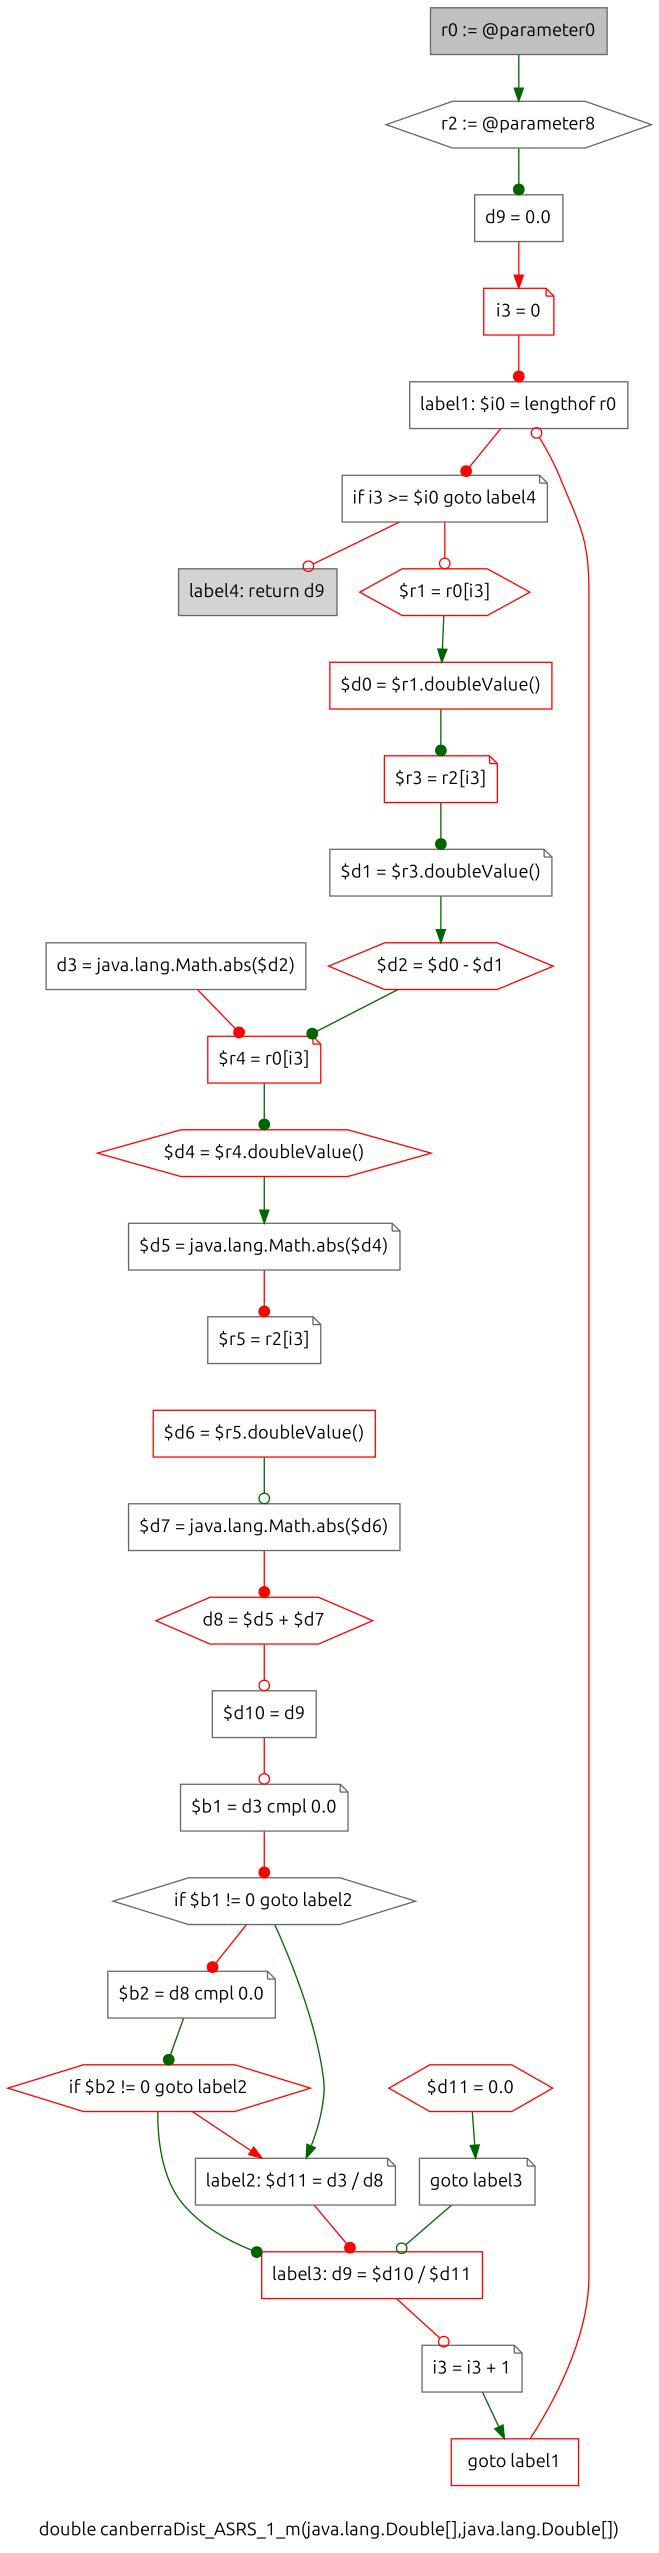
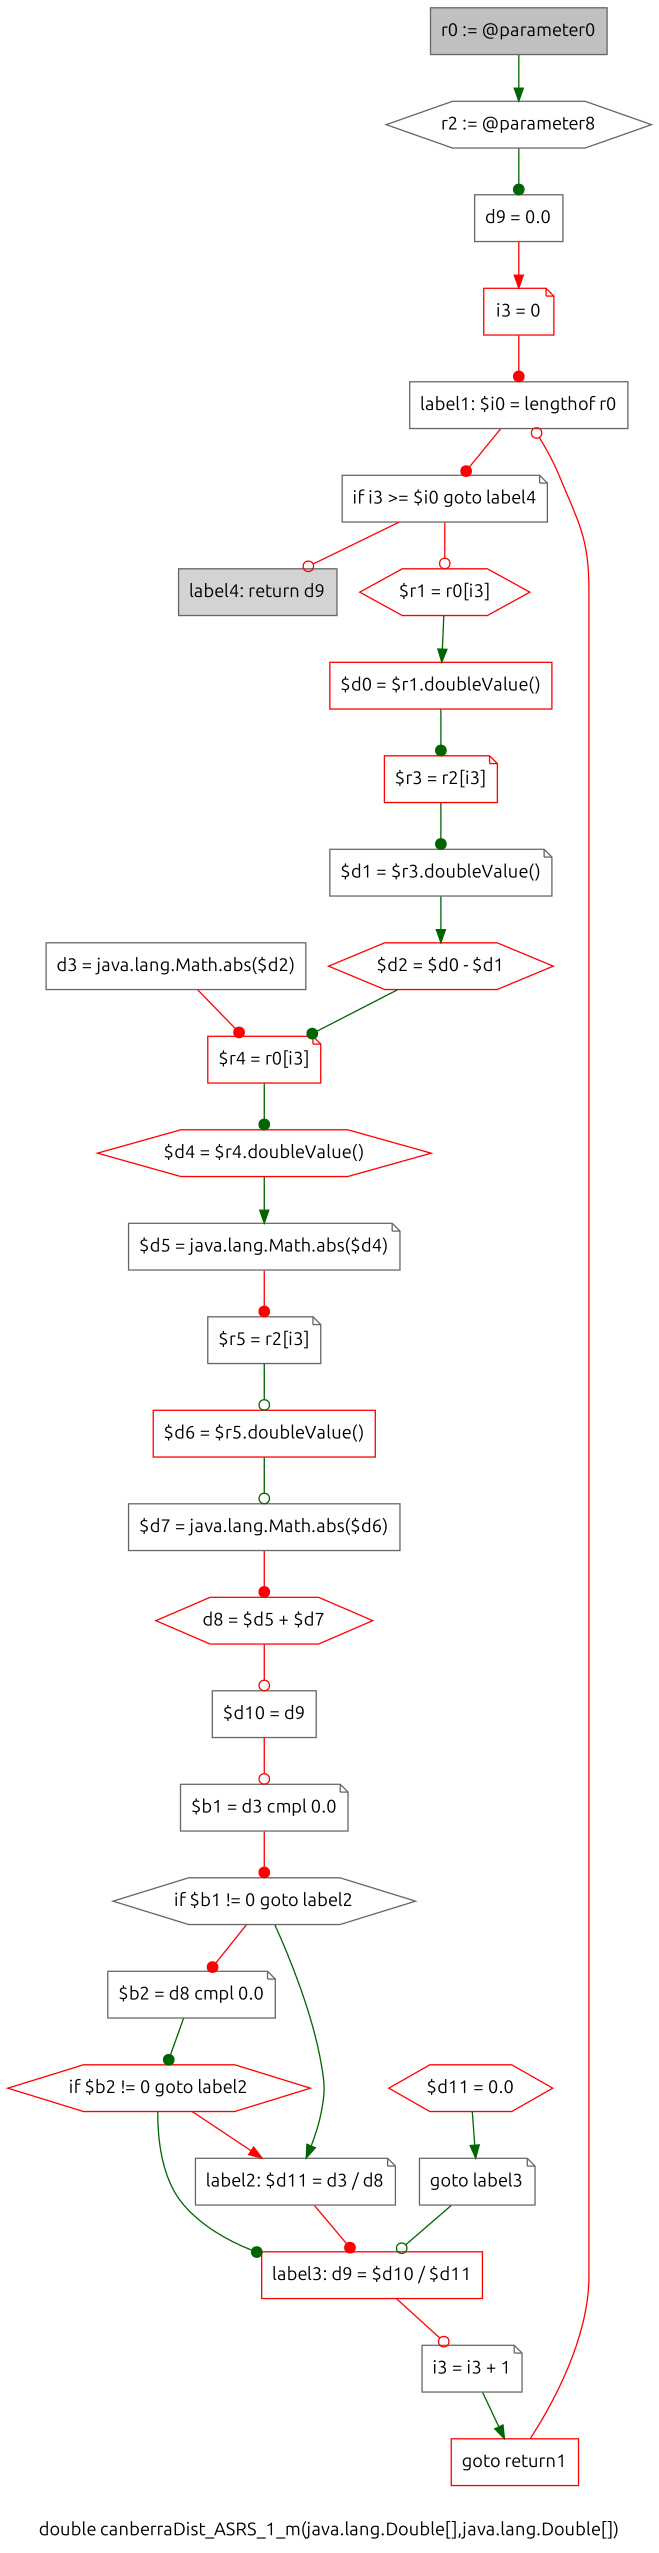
edge "$r5 = r2[i3]" -> "$d6 = $r5.doubleValue()": added
node "goto label1": label "goto label1" -> "goto return1"
